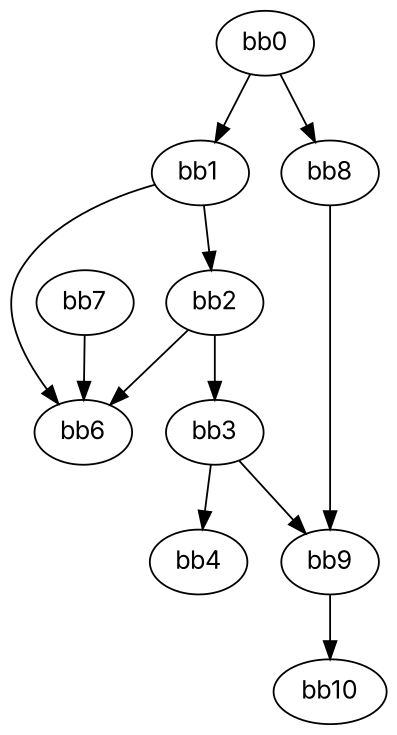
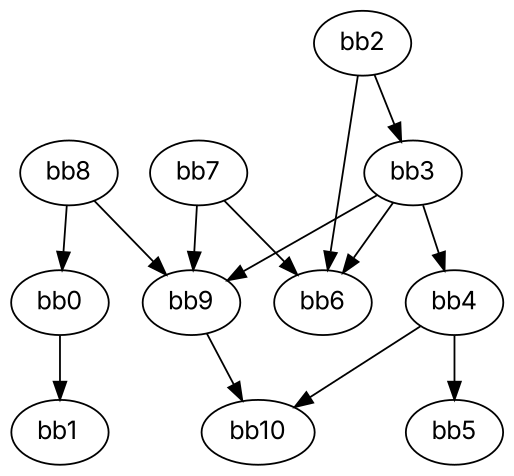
edge "bb0" -> "bb8": reversed
edge "bb7" -> "bb9": added
edge "bb1" -> "bb2": removed
edge "bb1" -> "bb6": now "bb3" -> "bb6"
edge "bb4" -> "bb10": added
node "bb5": added
